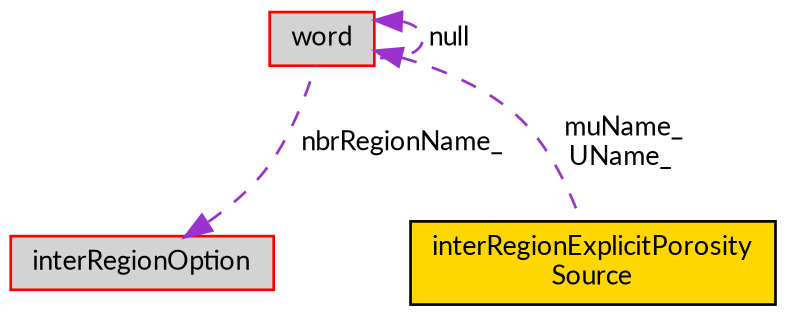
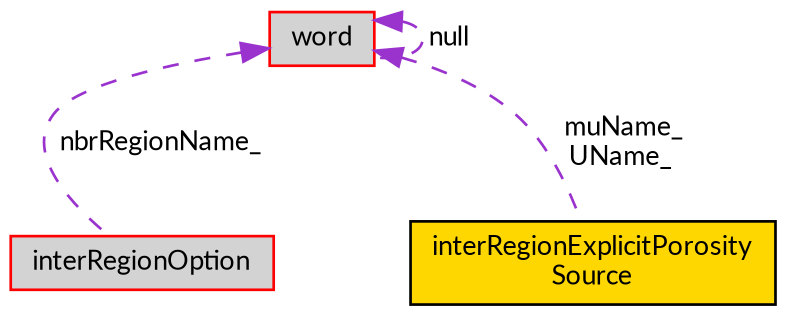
edge "word" -> "interRegionOption": reversed
